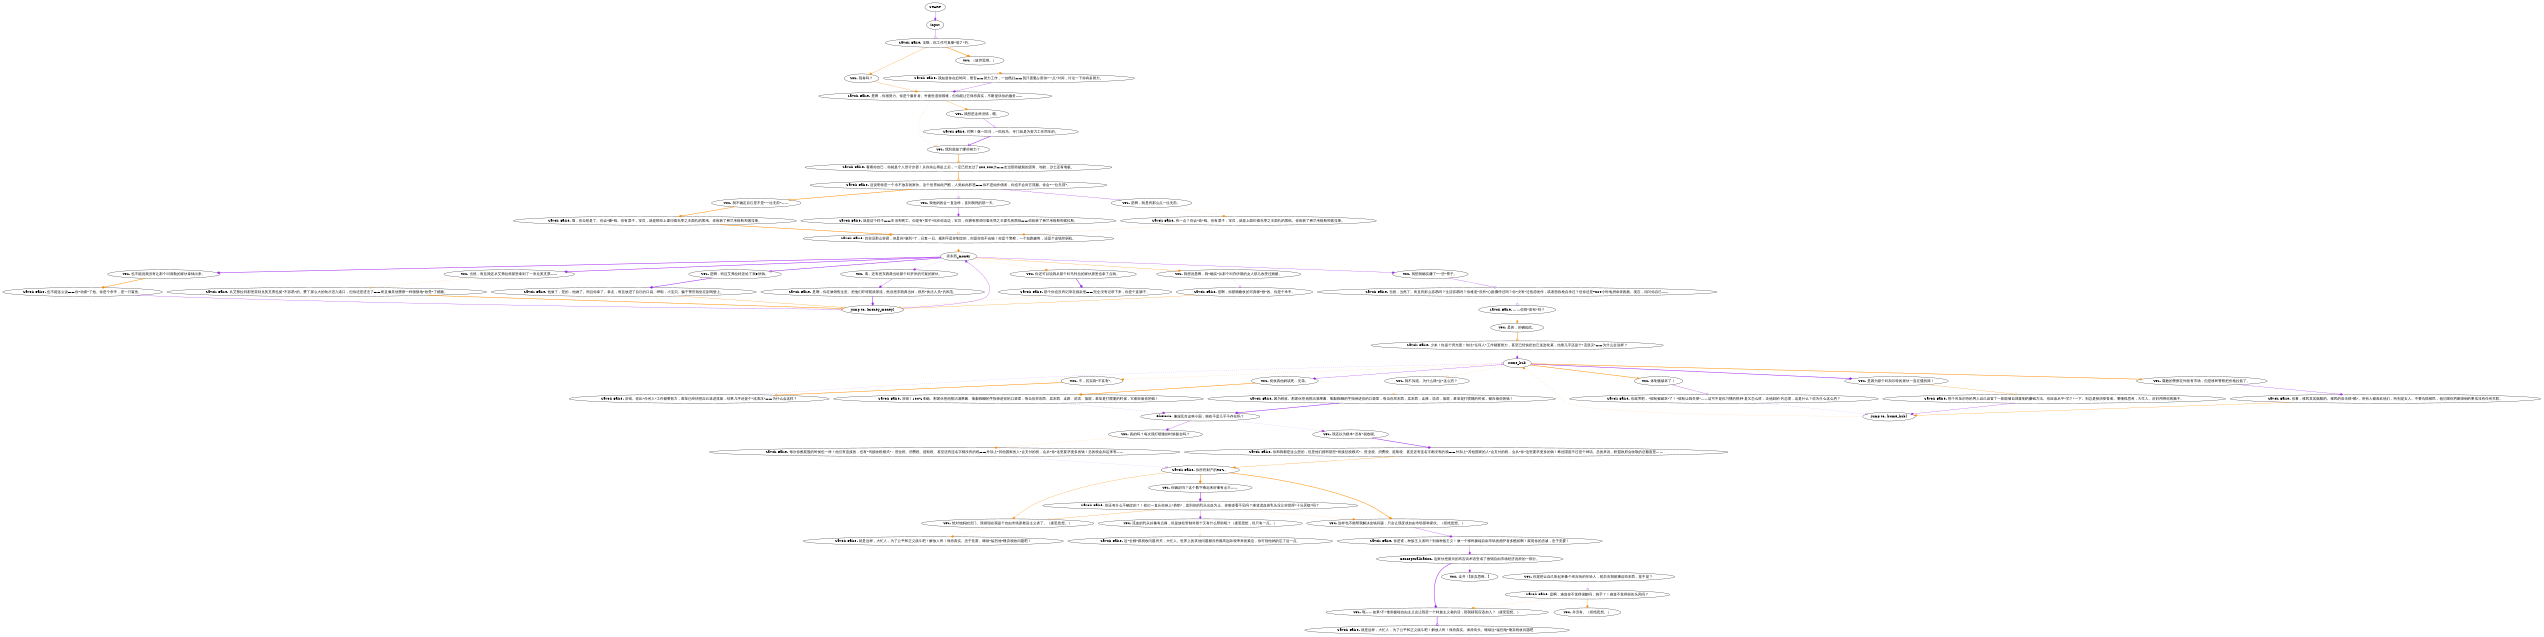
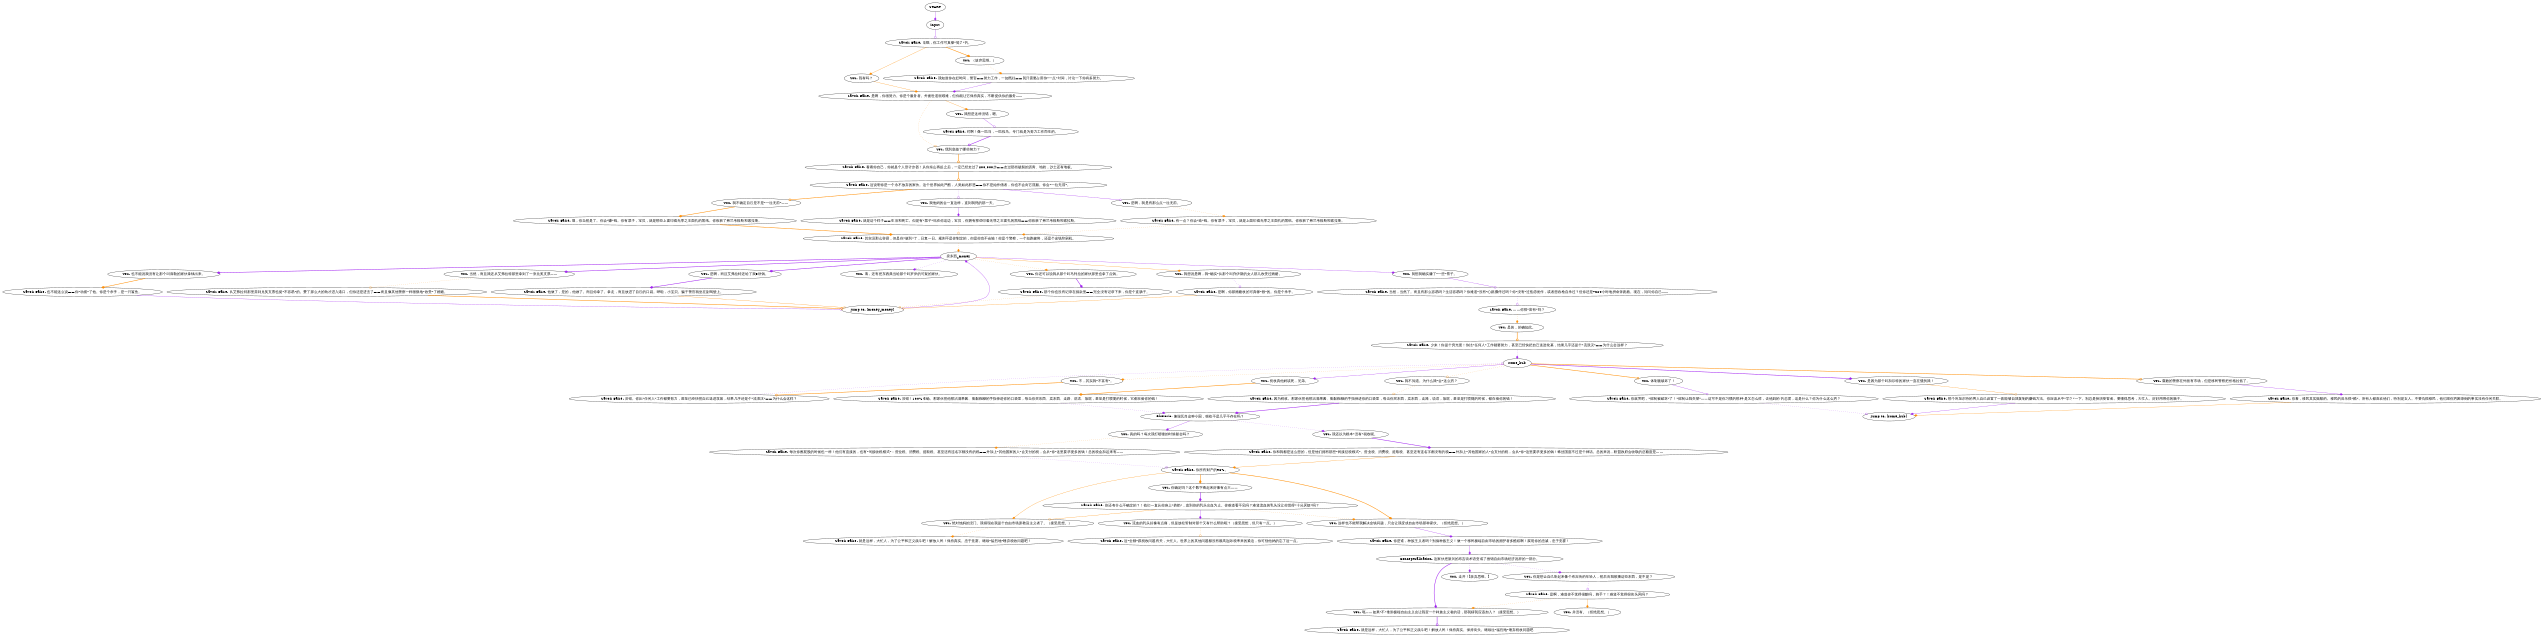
edge "卖东西_money" -> "You: 是啊，而且艾弗拉特还给了我5块钱。": arrowhead odot -> diamond
node "Savoir Faire: 是啊，你在做销售生意。把他们吓得屁滚尿流，然后把东西典当掉，很有*执法人员*的风范。": removed
edge "Jump to: [some_hub]" -> "some_hub": removed
edge "Conceptualization: 这家伙把新兴的布吉街术语变成了推销自由市场经济说辞的一部分。" -> "You: 你是想让自己听起来像个布吉街的年轻人，然后向我散播这些东西，是不是？": added
